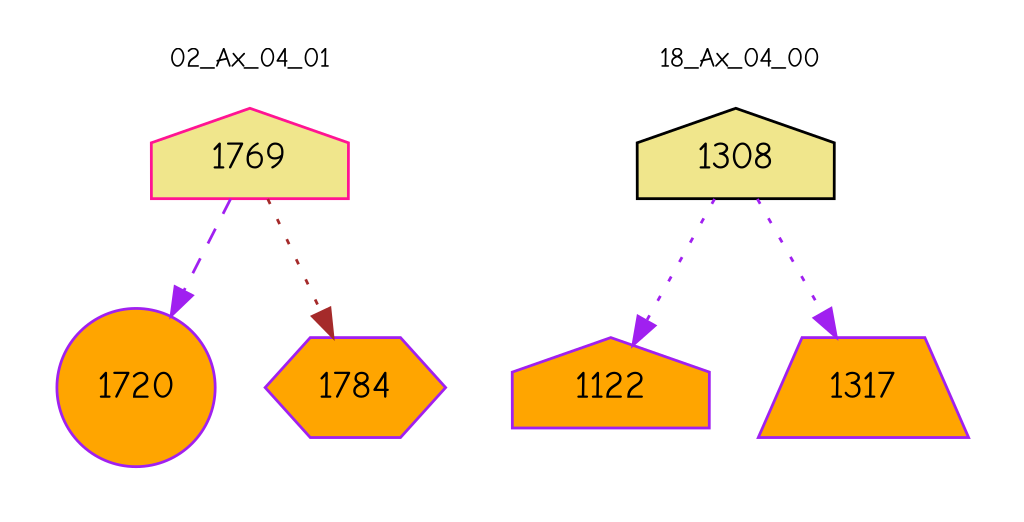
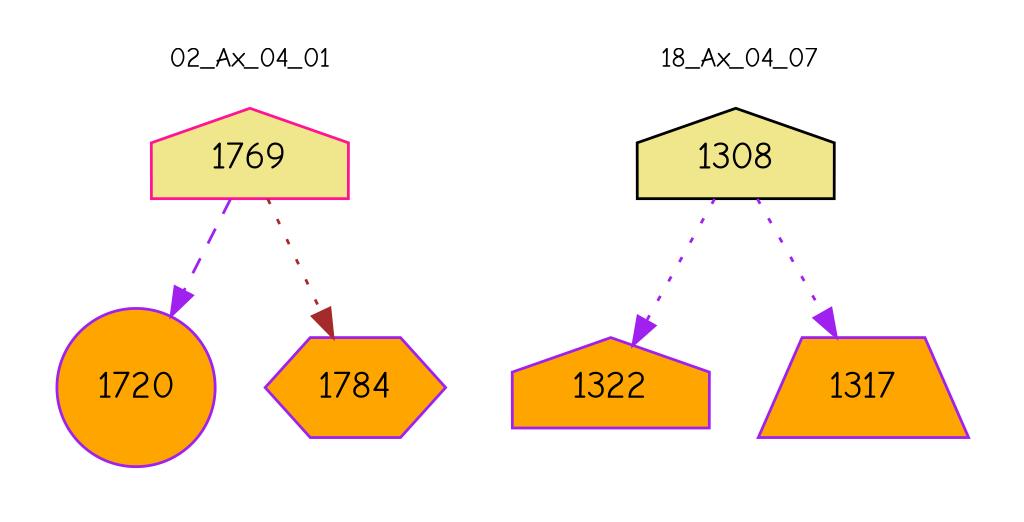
cluster "18_Ax_04_00": label "18_Ax_04_00" -> "18_Ax_04_07"
node "1122": label "1122" -> "1322"
